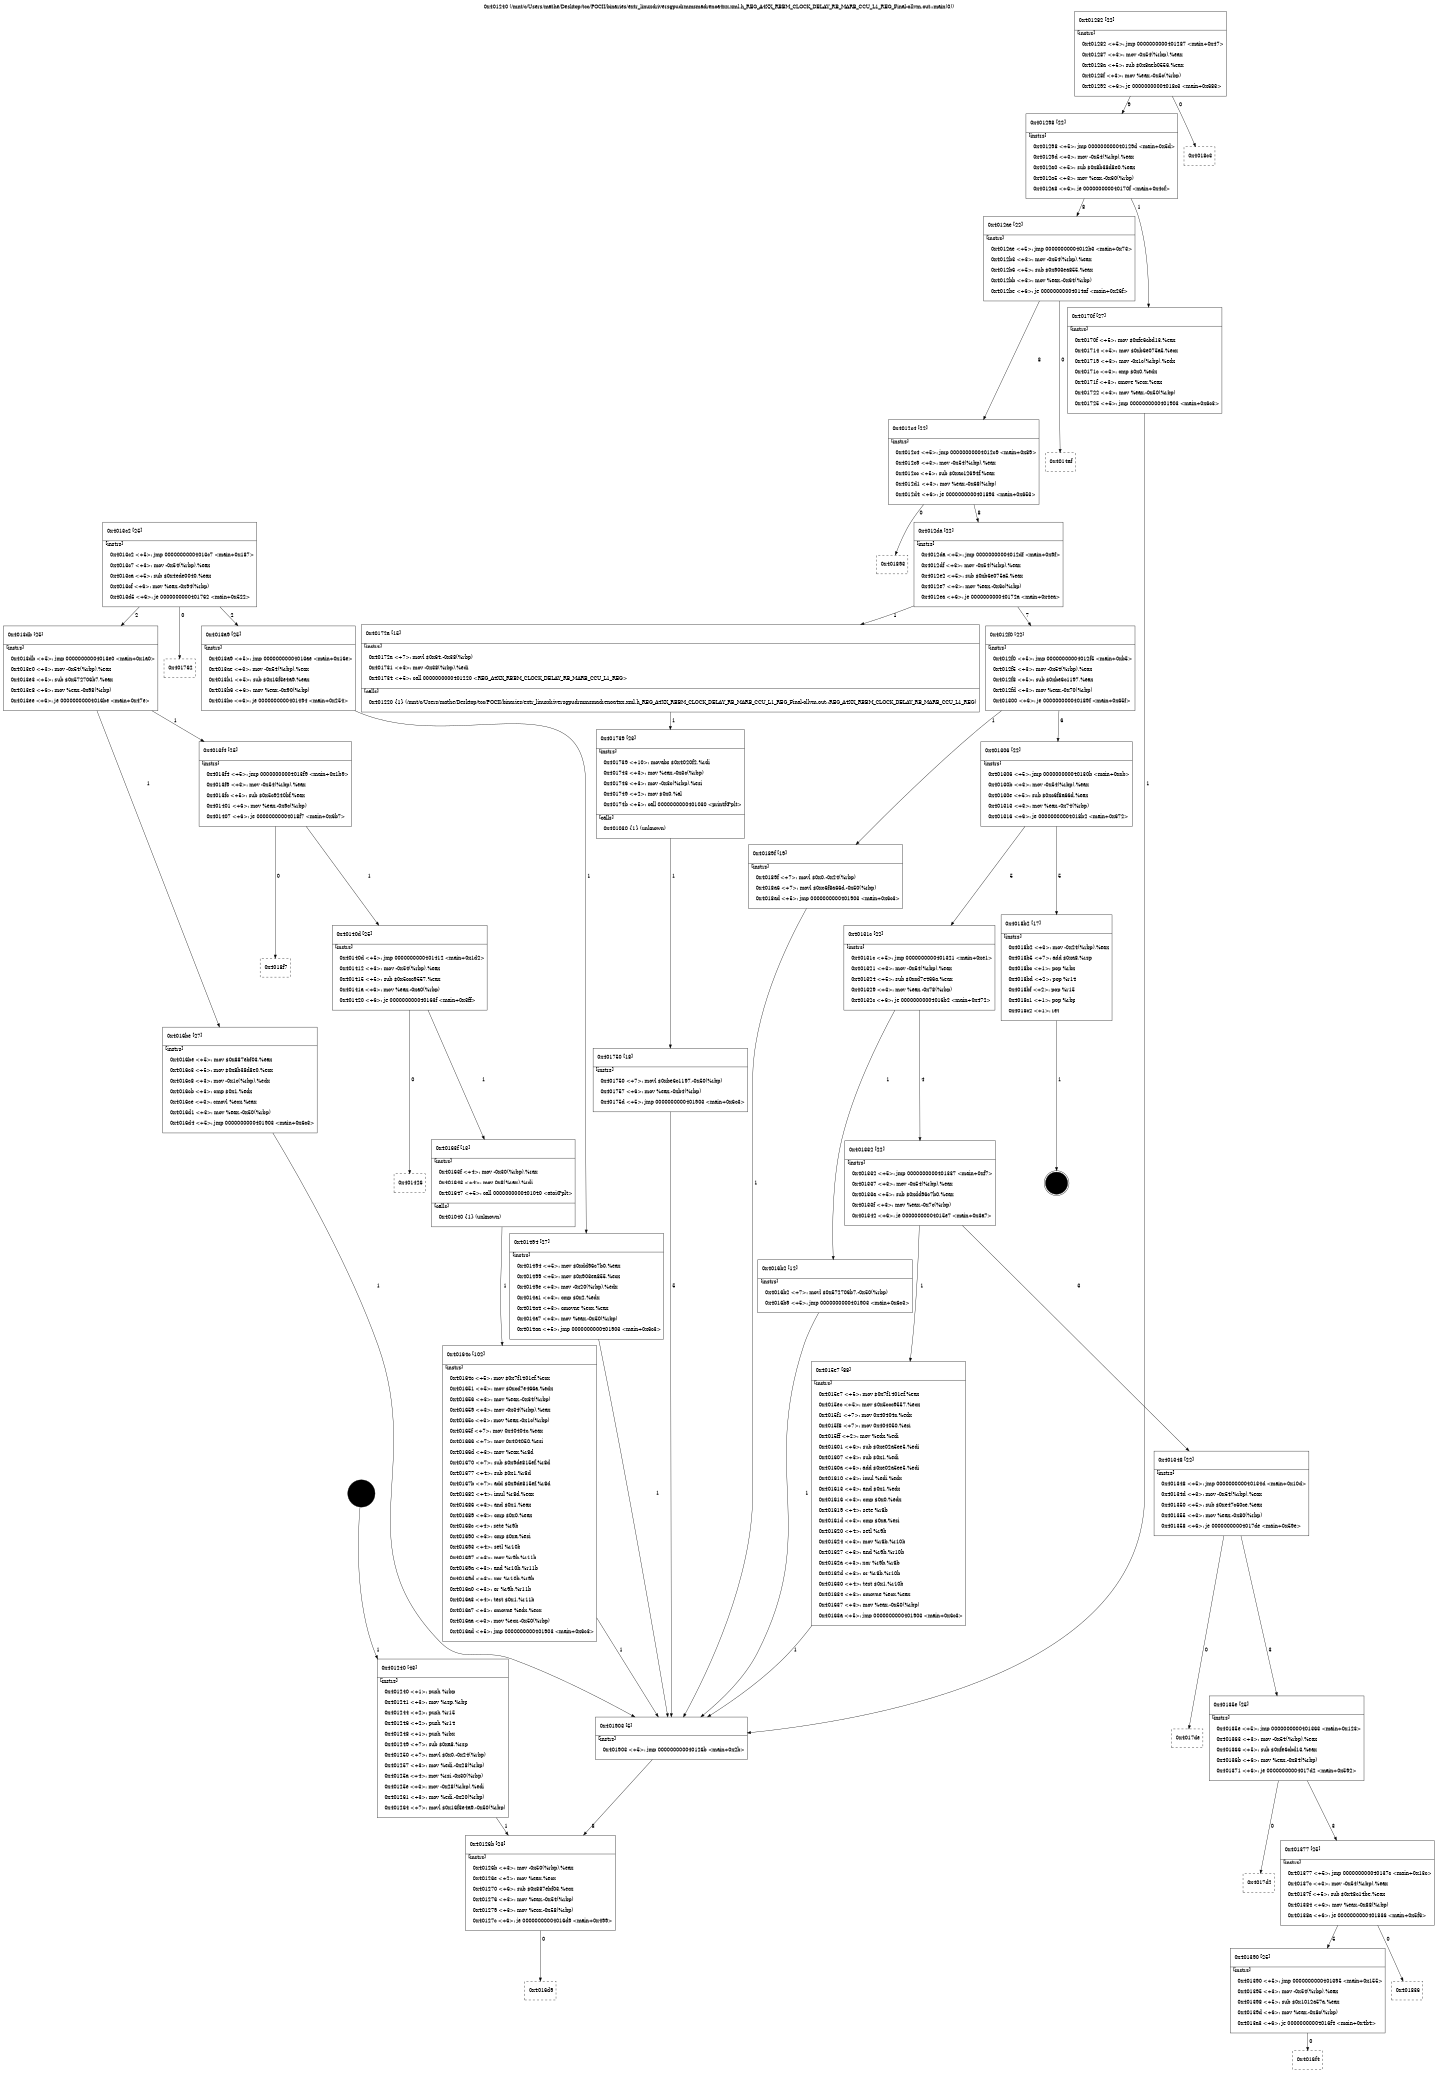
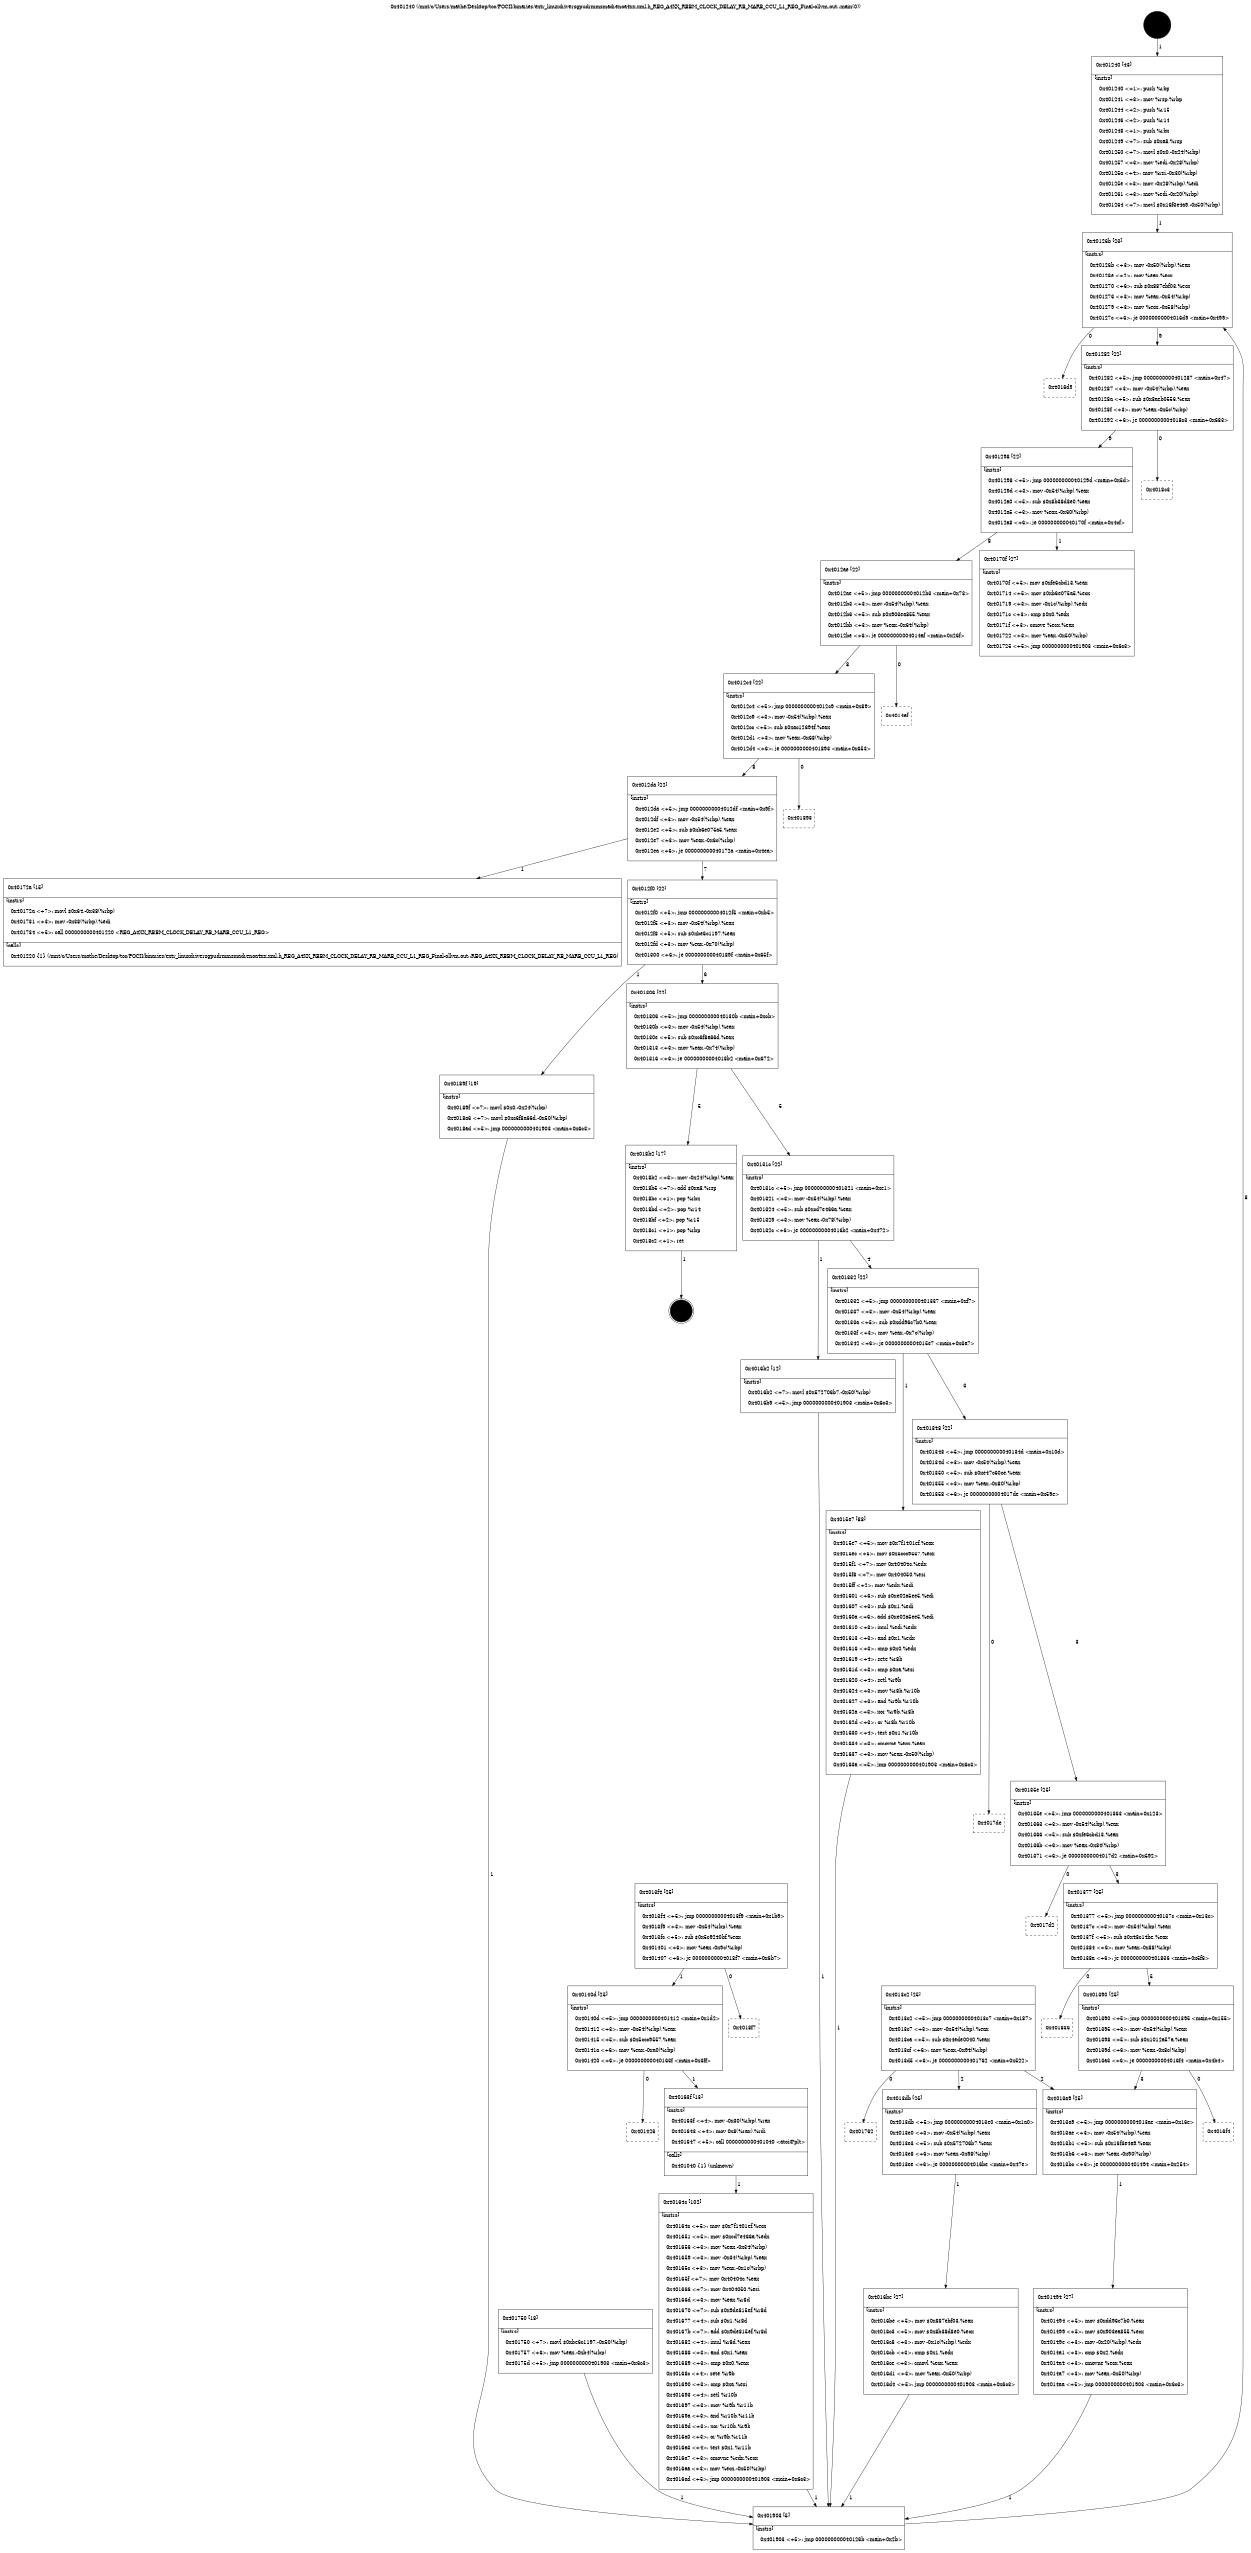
edge "0x40126b [23]" -> "0x401282 [22]": added, label "9"
edge "0x4013db [25]" -> "0x4013f4 [25]": removed, label "1"
node "0x401739 [23]": removed
edge "0x40170f [27]" -> "0x401903 [5]": removed, label "1"
edge "0x401750 [18]" -> "0x401903 [5]": label " 5" -> " 1"
edge "0x401390 [25]" -> "0x4013a9 [25]": added, label "3"
